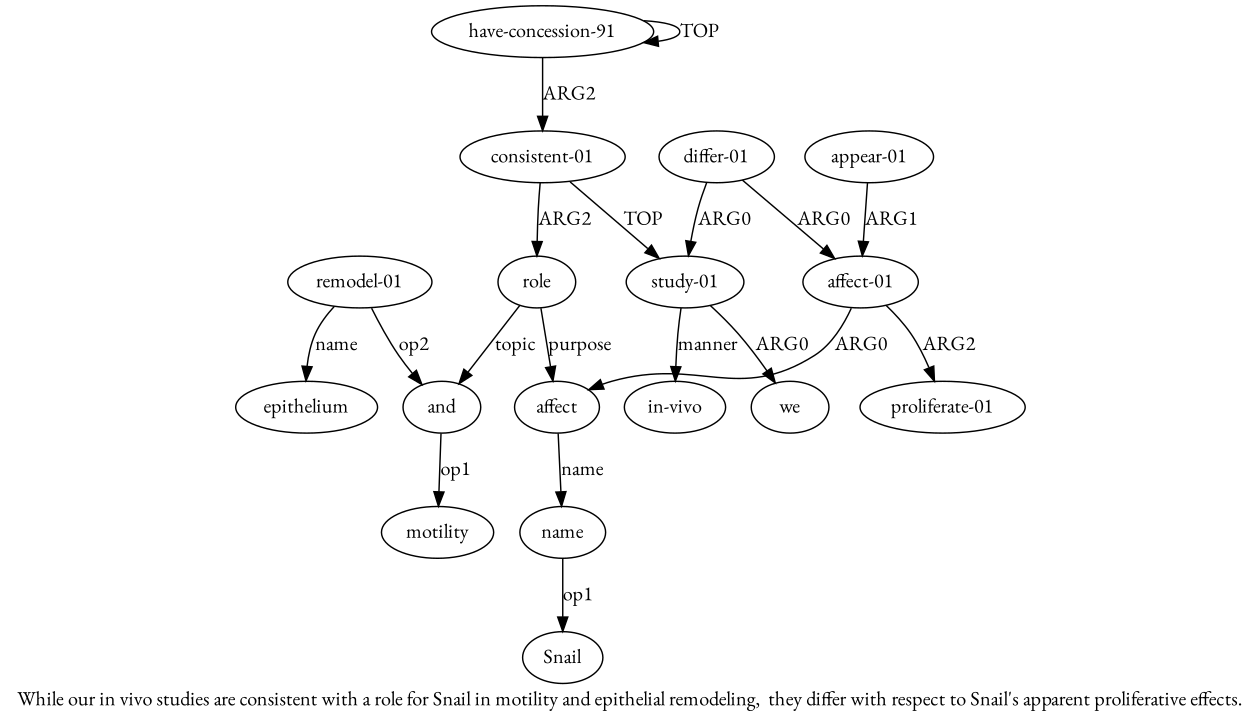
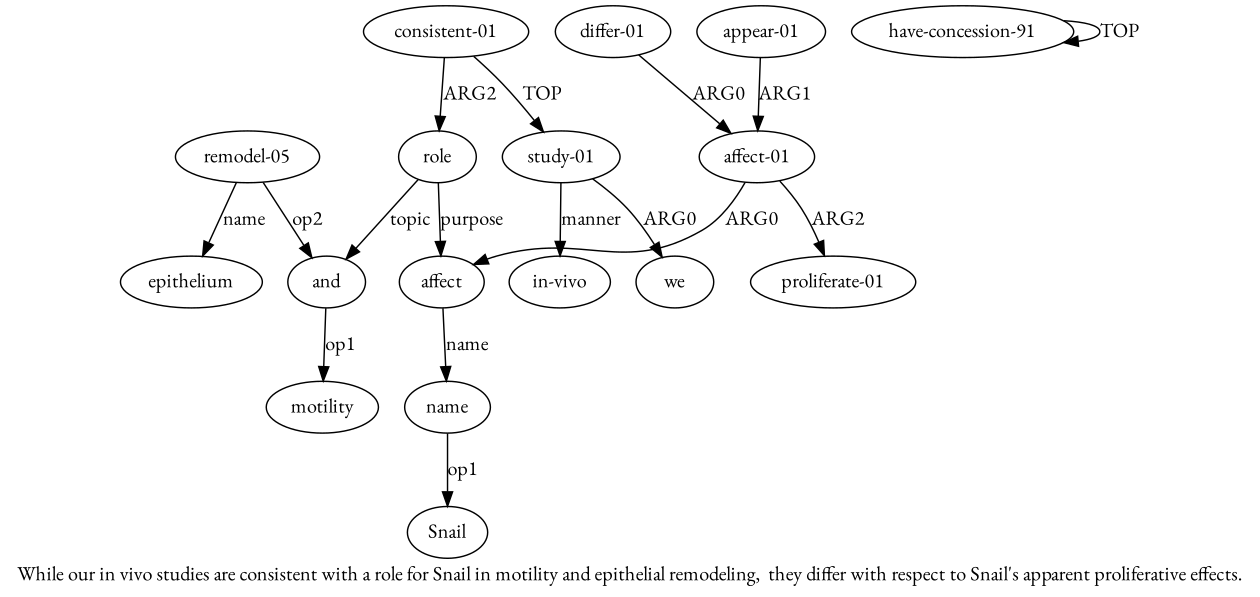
edge "have-concession-91" -> "consistent-01": removed, label "ARG2"
edge "differ-01" -> "study-01": removed, label "ARG0"
node "remodel-01": label "remodel-01" -> "remodel-05"
